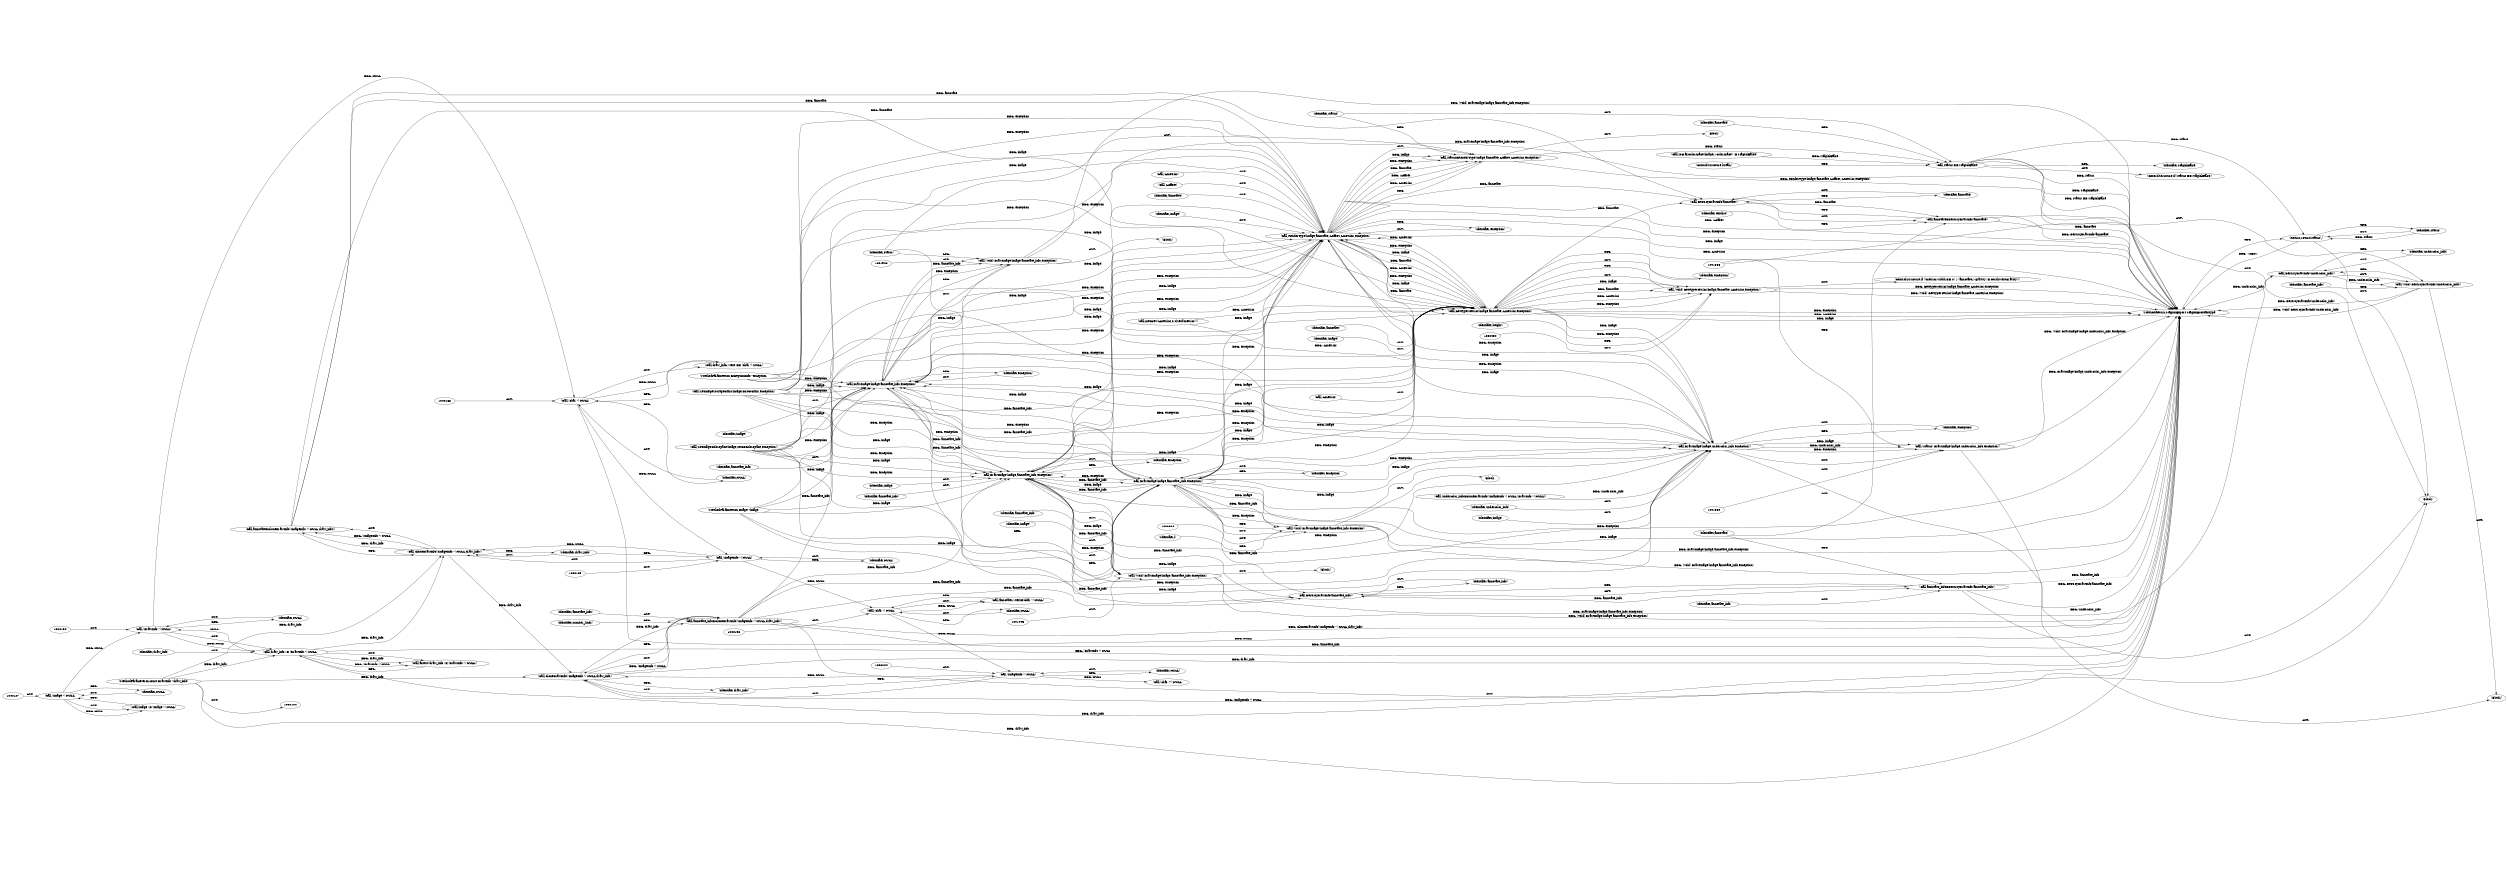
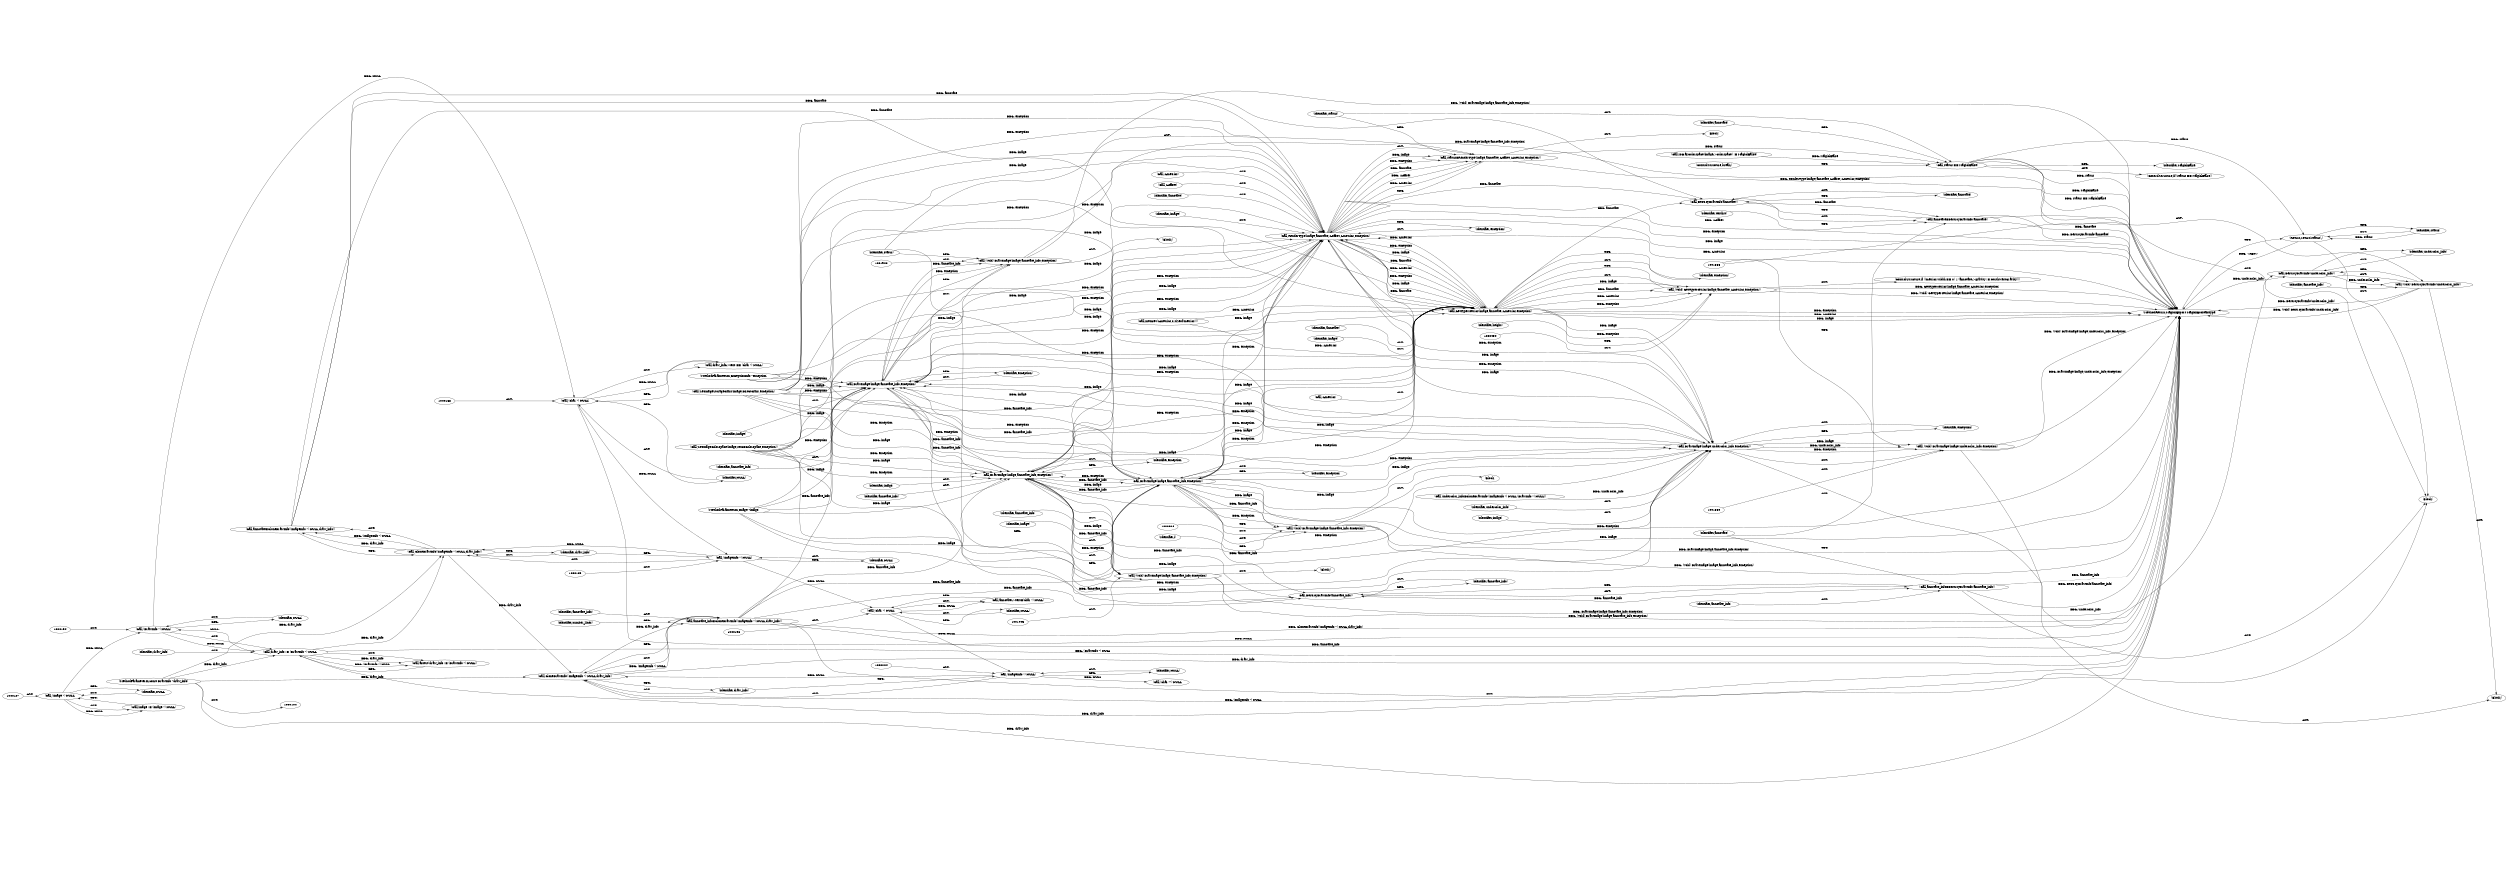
edge "(Call,DestroyDrawInfo(undercolor_info))" -> "(MethodReturn,MagickExport MagickBooleanType)": reversed
node "(Call,(status) DrawImage(image,undercolor_info,exception))": label "(Call,(status) DrawImage(image,undercolor_info,exception))" -> "(Call,(void) DrawImage(image,undercolor_info,exception))"
